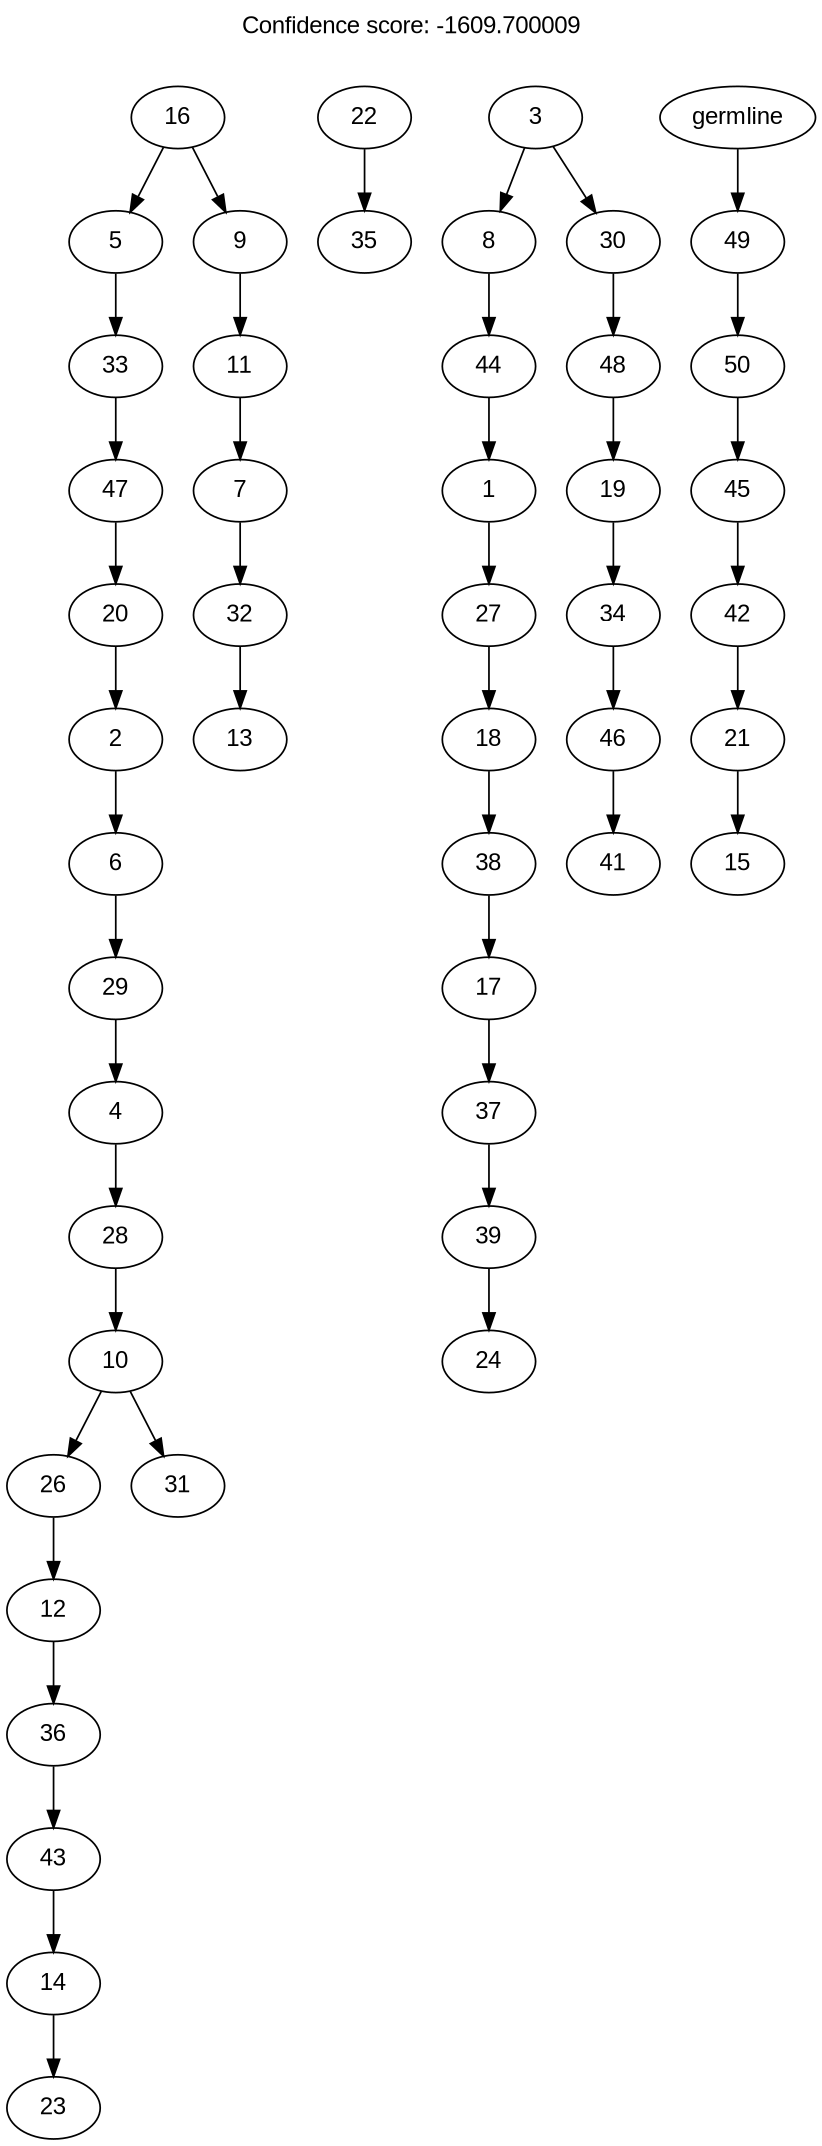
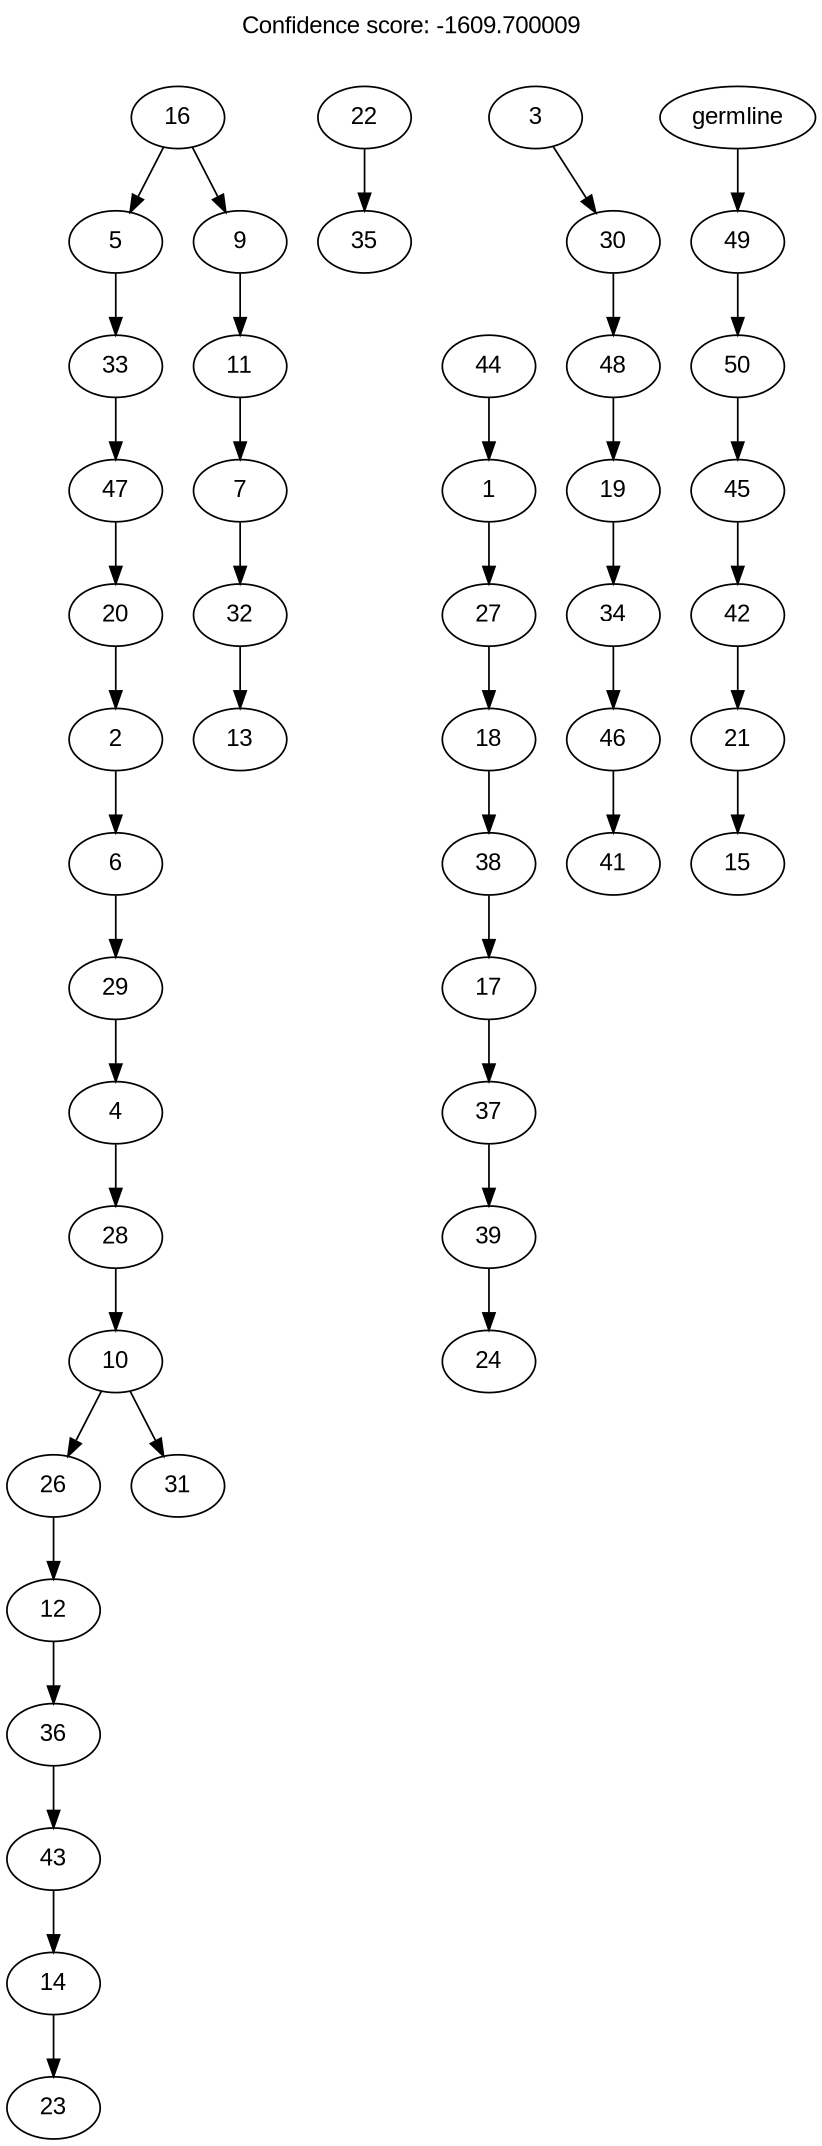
node "8": removed
